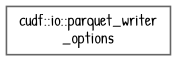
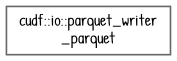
node "cudf::io::parquet_writer _options": label "cudf::io::parquet_writer _options" -> "cudf::io::parquet_writer _parquet"
